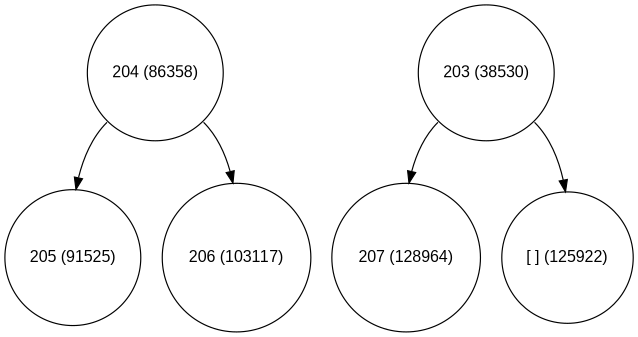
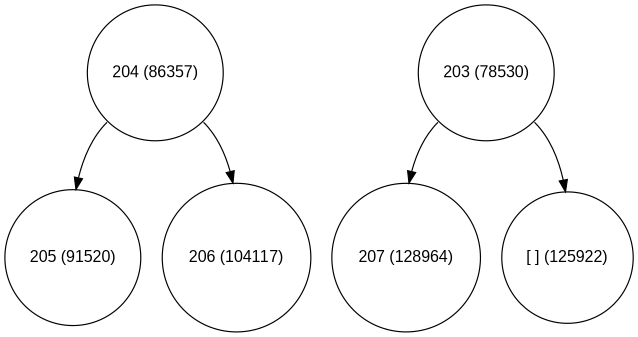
node "204 (86358)": label "204 (86358)" -> "204 (86357)"
node "203 (38530)": label "203 (38530)" -> "203 (78530)"
node "205 (91525)": label "205 (91525)" -> "205 (91520)"
node "206 (103117)": label "206 (103117)" -> "206 (104117)"
